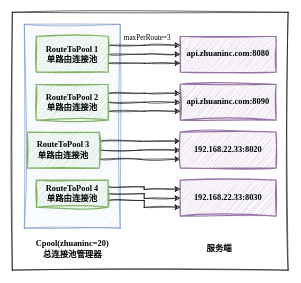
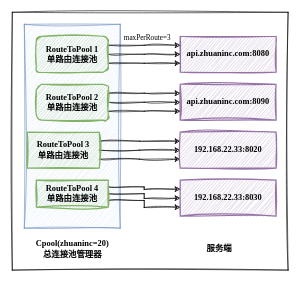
node "RouteToPool 1 单路由连接池": shape rectangle -> rounded rectangle
node "RouteToPool 2 单路由连接池": shape rectangle -> rounded rectangle
